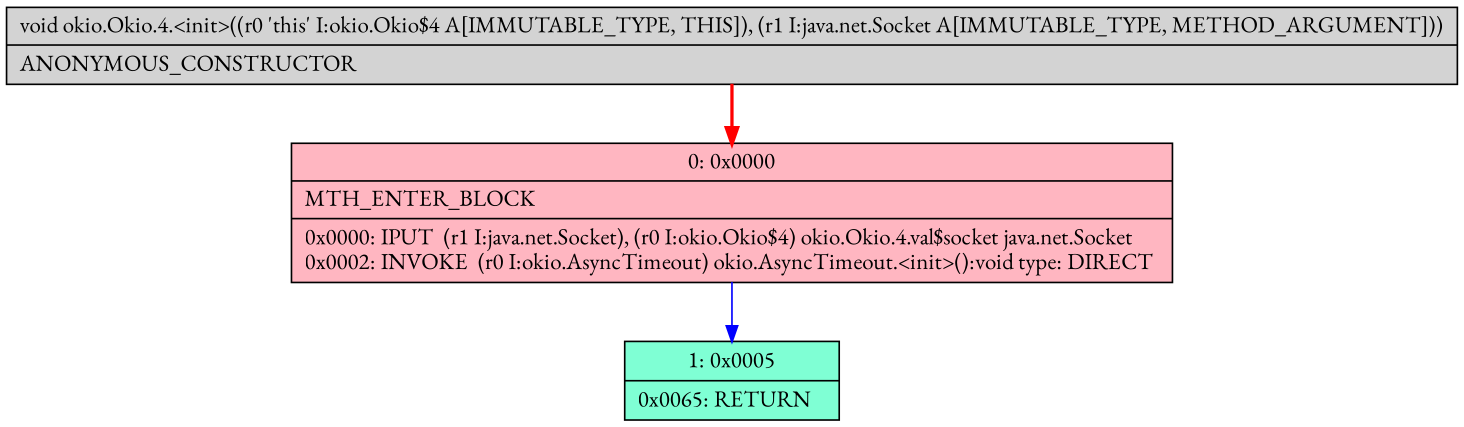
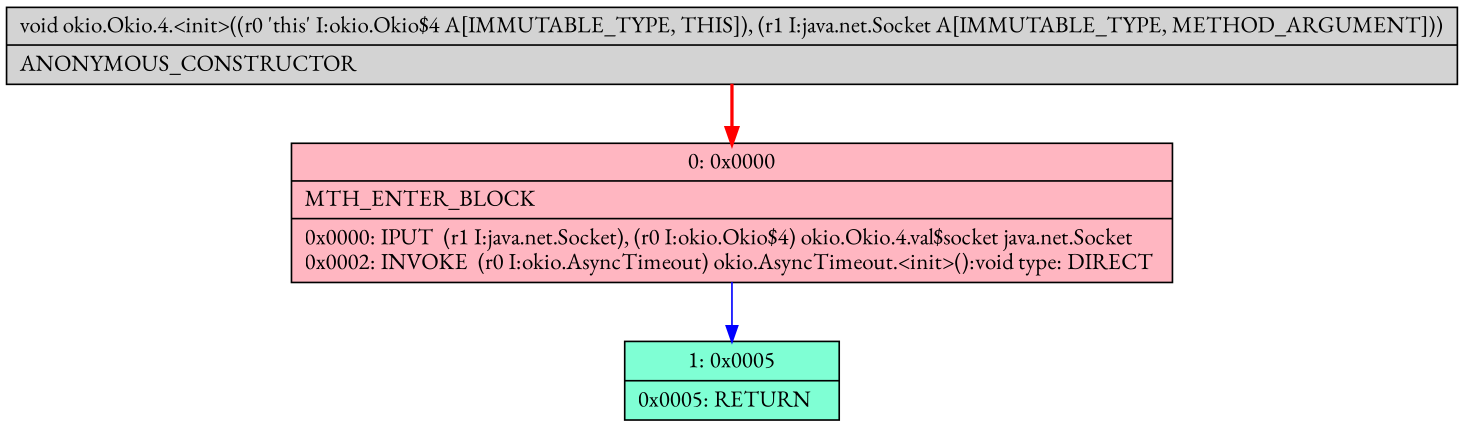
node "1: 0x0005": text "0x0065: RETURN" -> "0x0005: RETURN"
